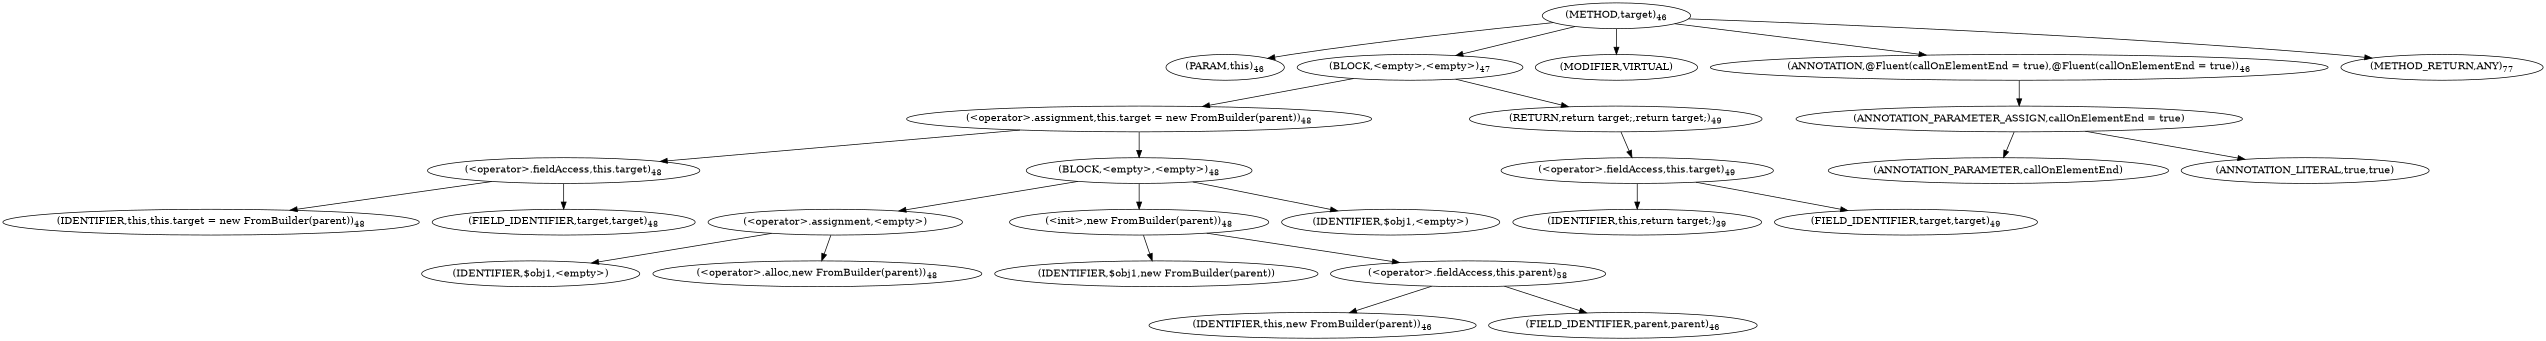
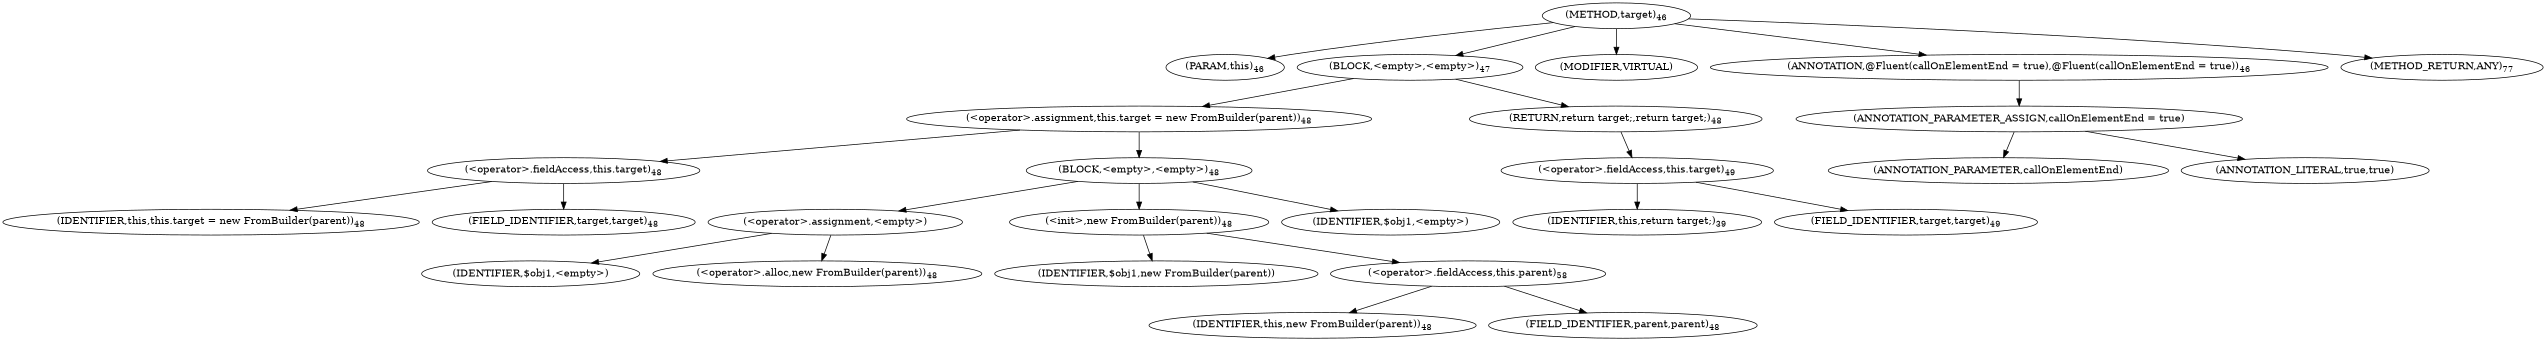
node "(RETURN,return target;,return target;)": text "49" -> "48"
node "(IDENTIFIER,this,new FromBuilder(parent))": text "46" -> "48"
node "(FIELD_IDENTIFIER,parent,parent)": text "46" -> "48"
